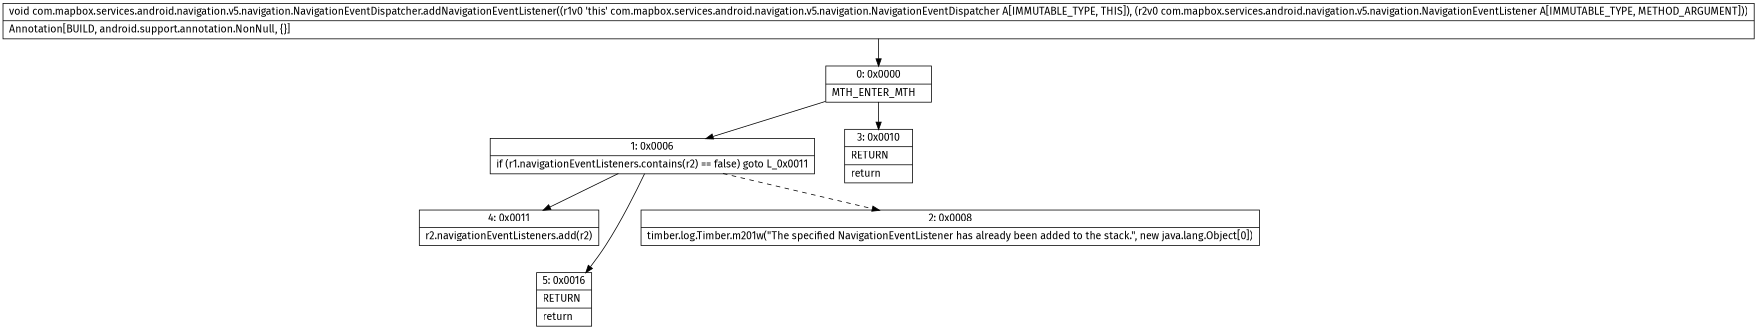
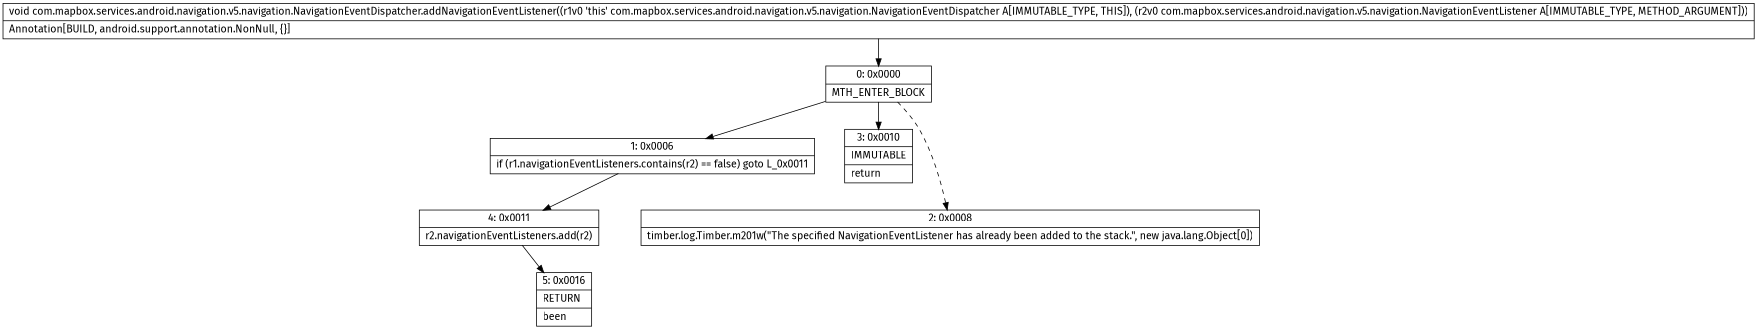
node "0: 0x0000": text "MTH_ENTER_MTH" -> "MTH_ENTER_BLOCK"
node "3: 0x0010": text "RETURN" -> "IMMUTABLE"
edge "1: 0x0006" -> "2: 0x0008": now "0: 0x0000" -> "2: 0x0008"
edge "1: 0x0006" -> "5: 0x0016": now "4: 0x0011" -> "5: 0x0016"
node "5: 0x0016": text "return" -> "been"
